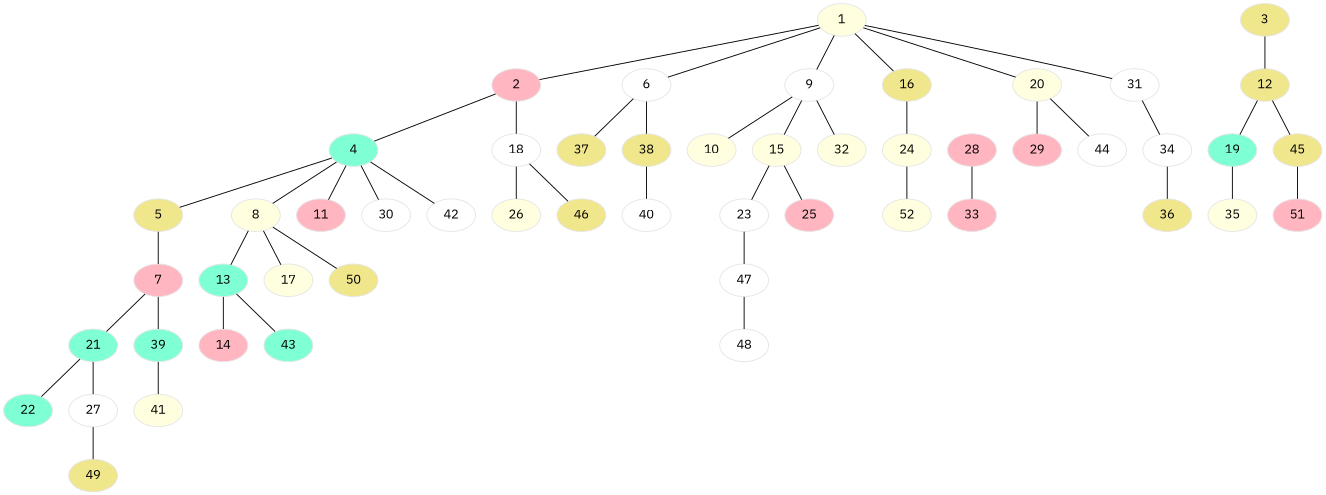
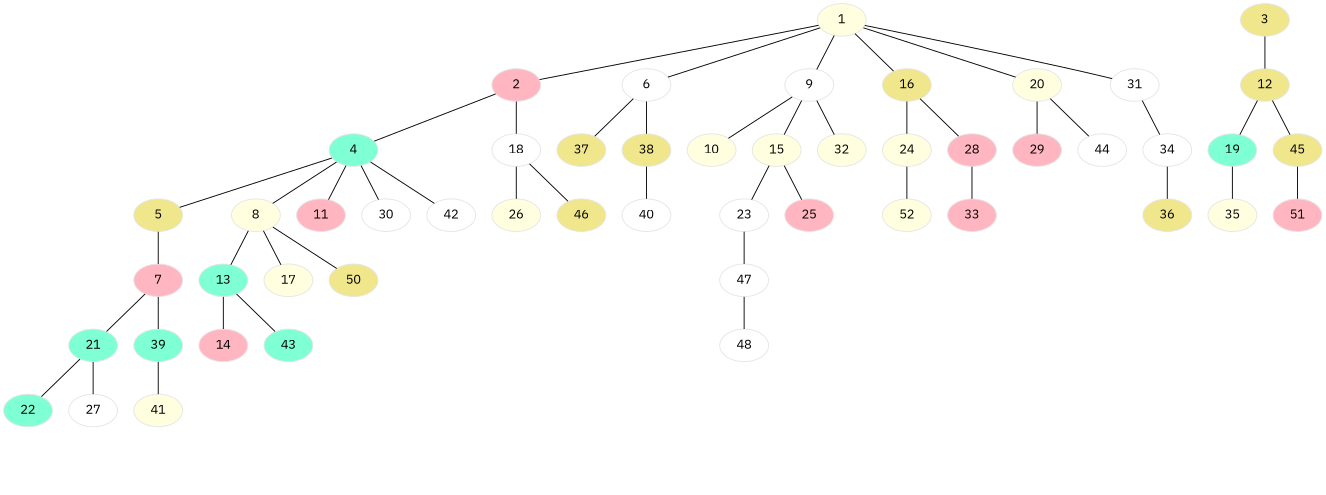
edge "16" -- "28": added
node "49": removed
